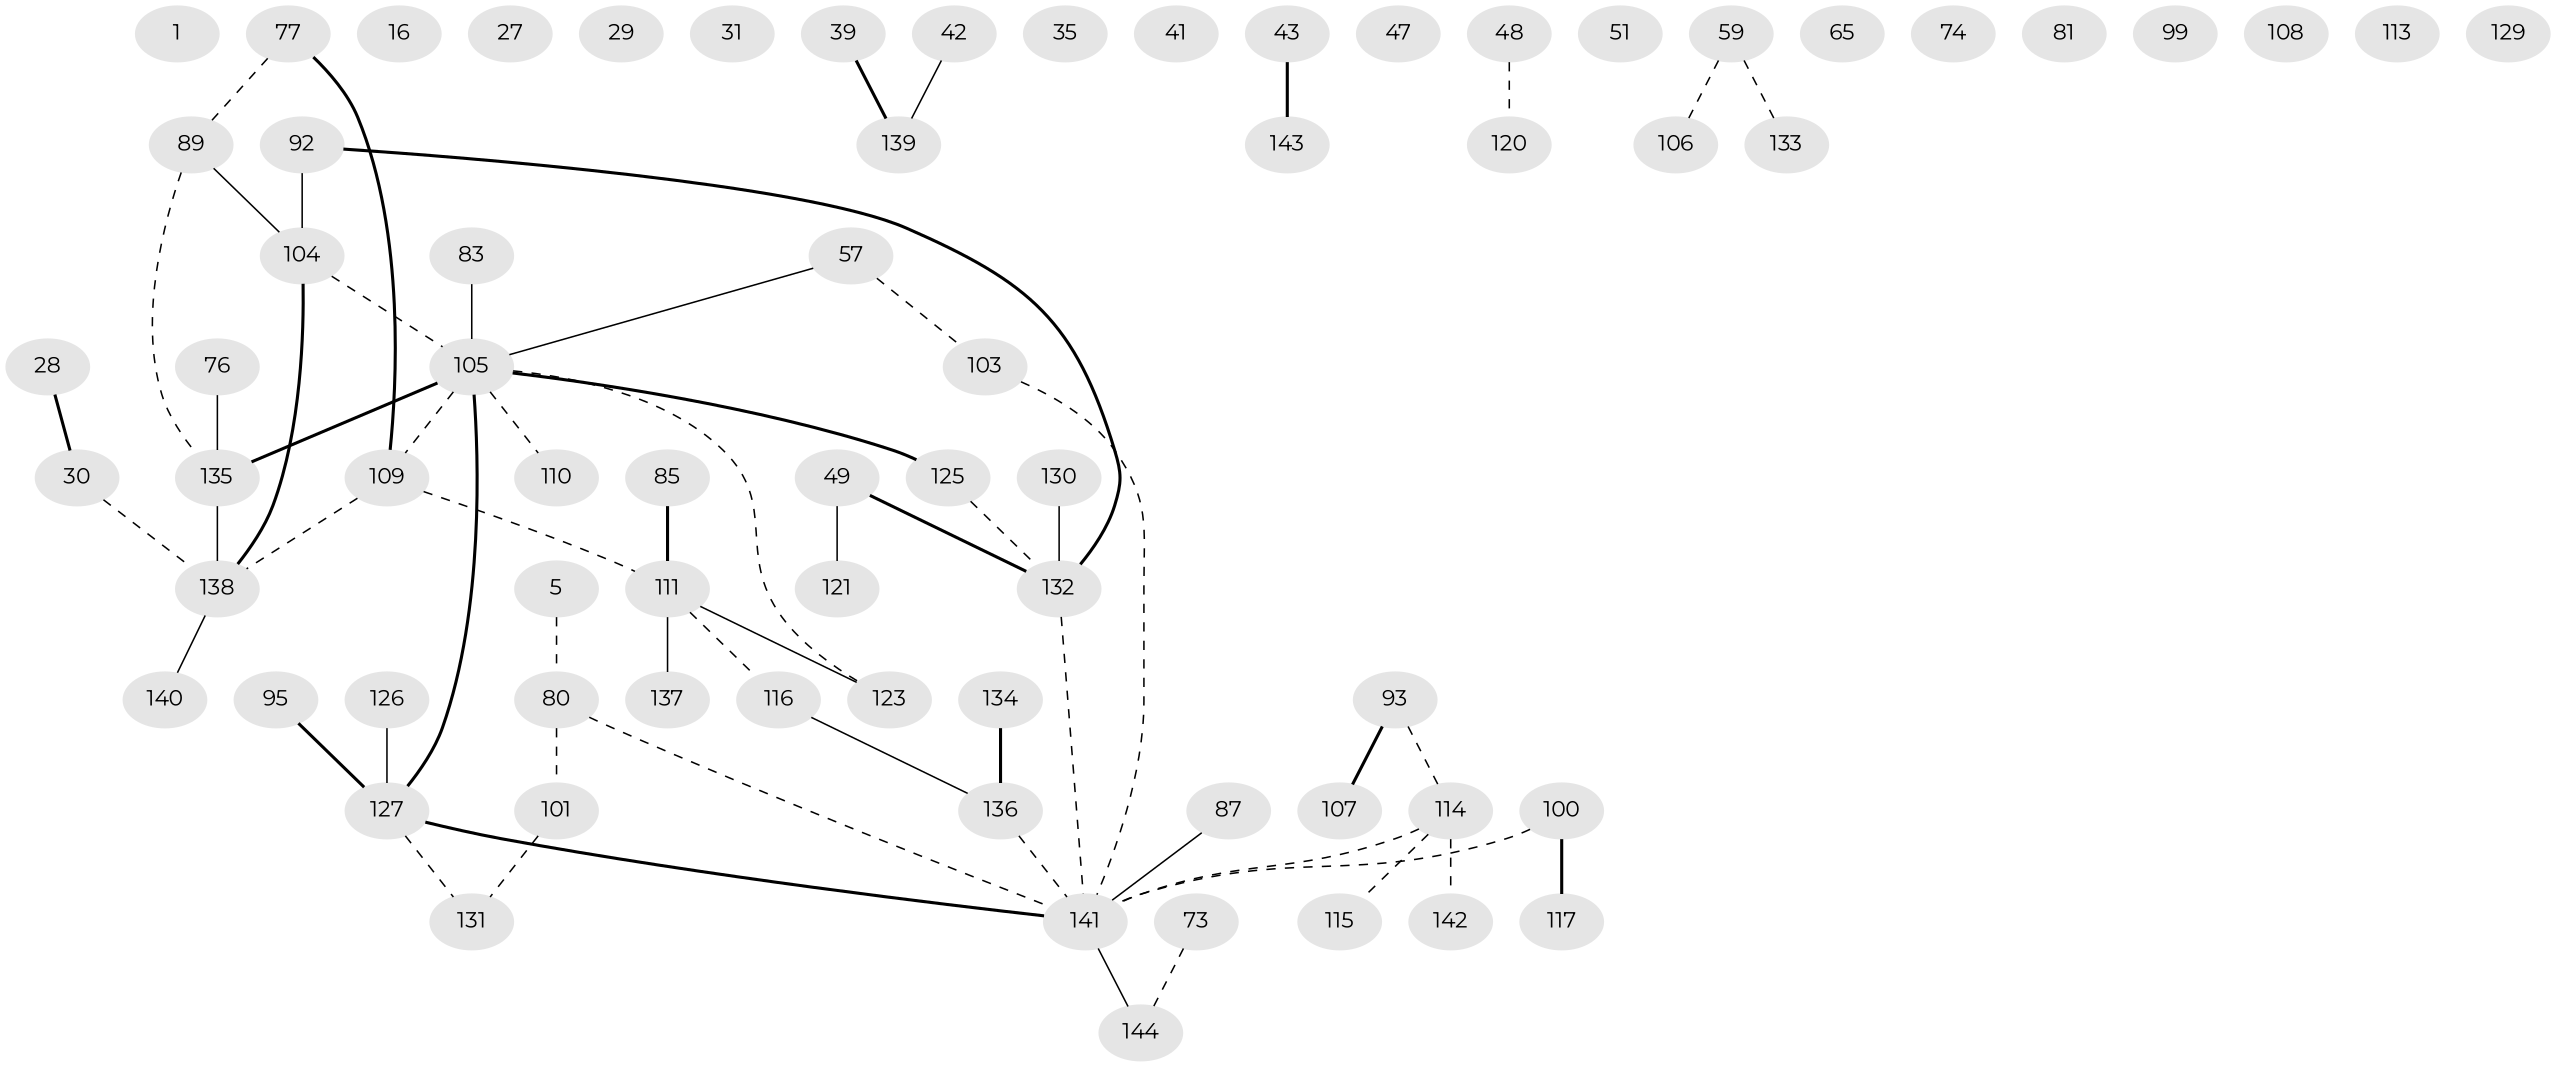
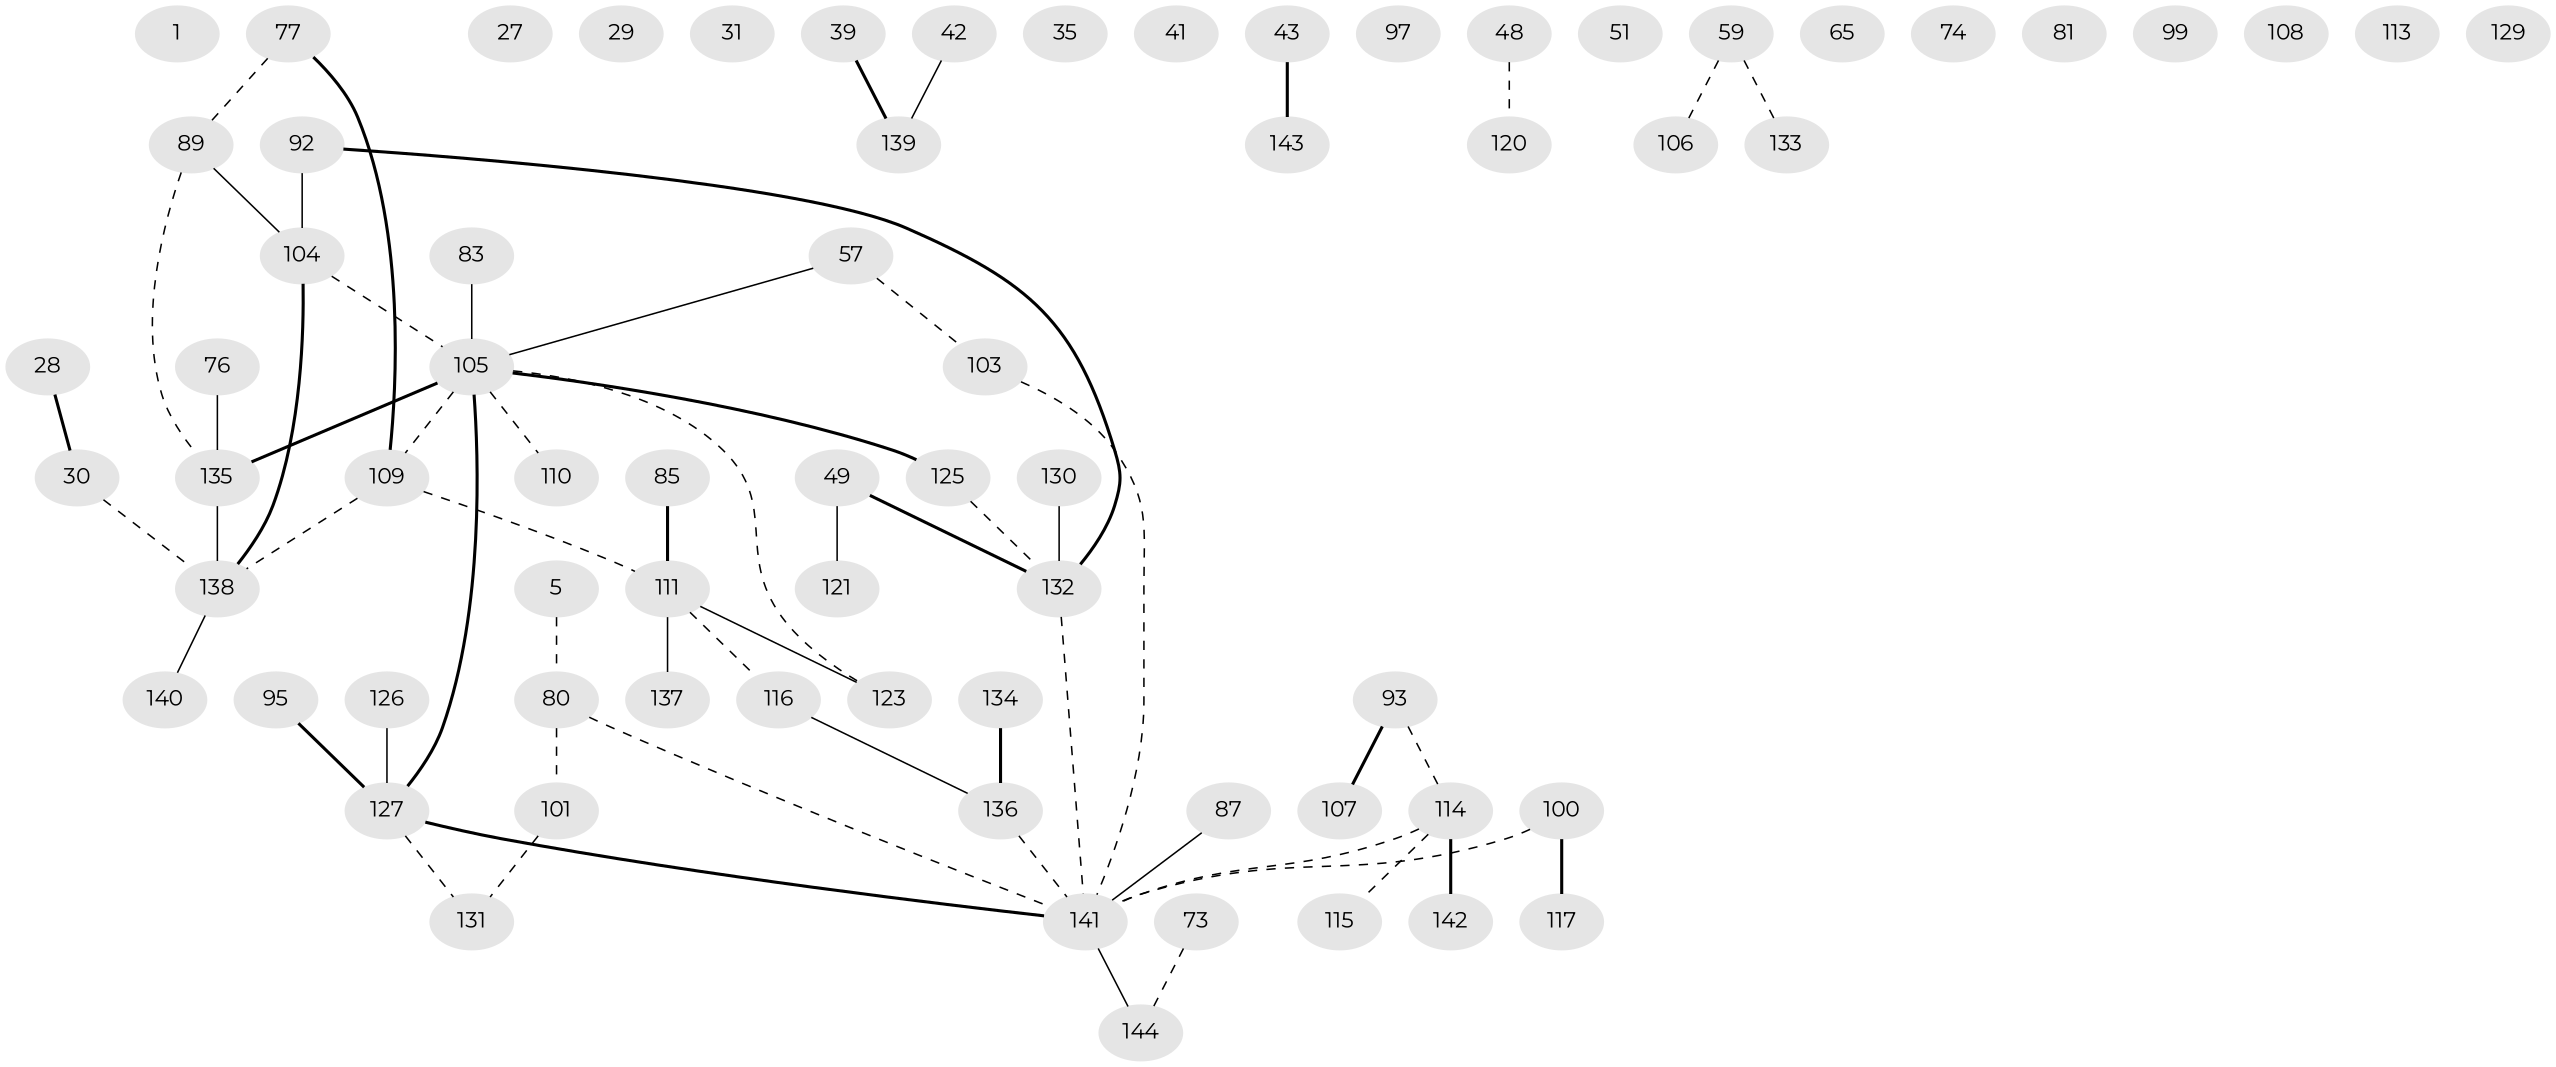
node "16": removed
node "47": label "47" -> "97"
edge "114" -- "142": style dashed -> bold
